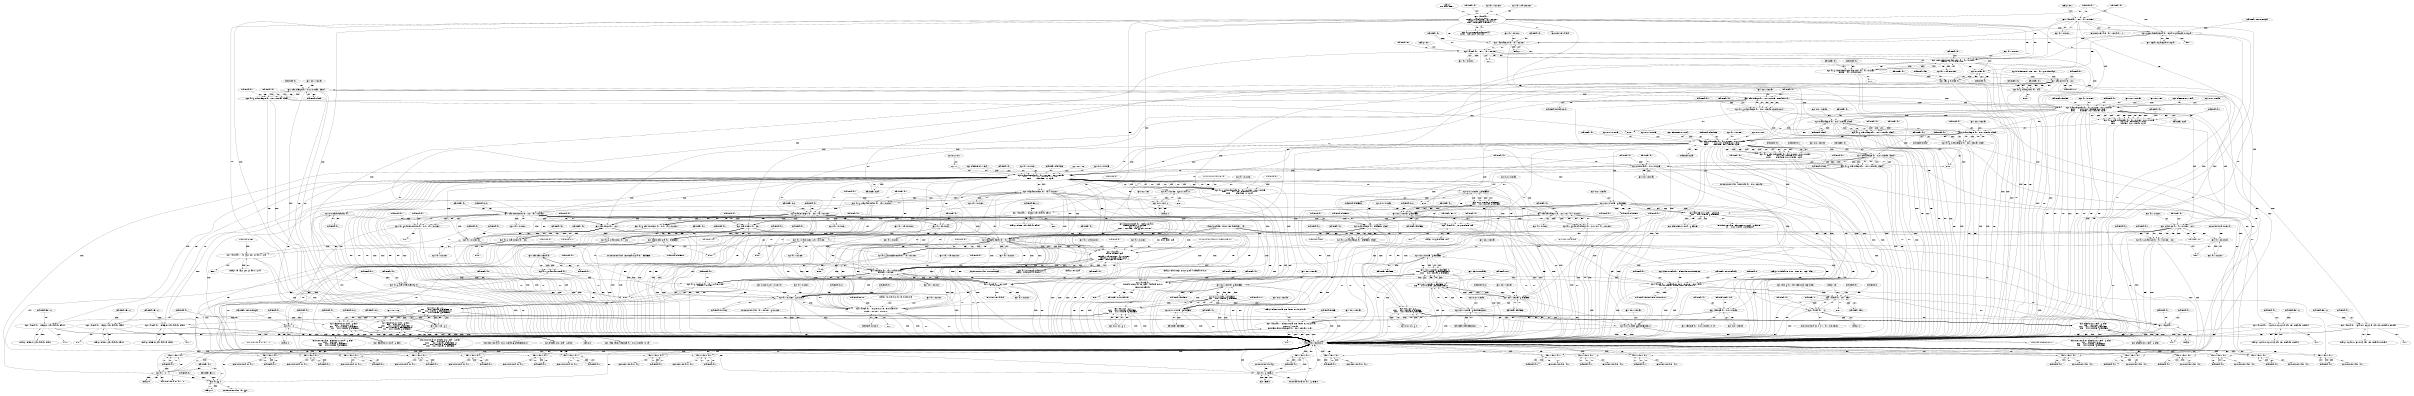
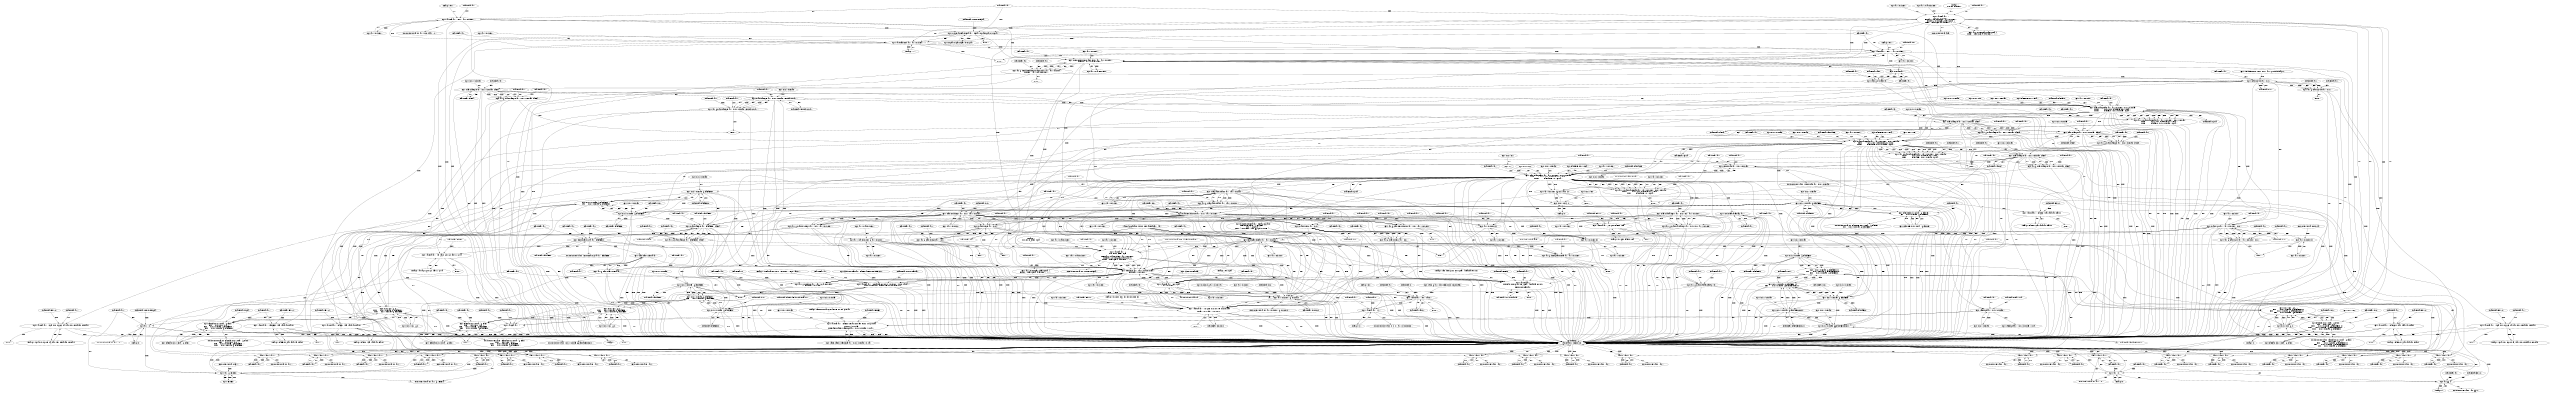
edge "(Call,env->prev_insn_idx = env->insn_idx)" -> "(Call,env->insn_idx >= insn_cnt)": now "(Call,check_func_call(env, insn, &env->insn_idx))" -> "(Call,env->insn_idx >= insn_cnt)"
node "(Identifier,state)": added
